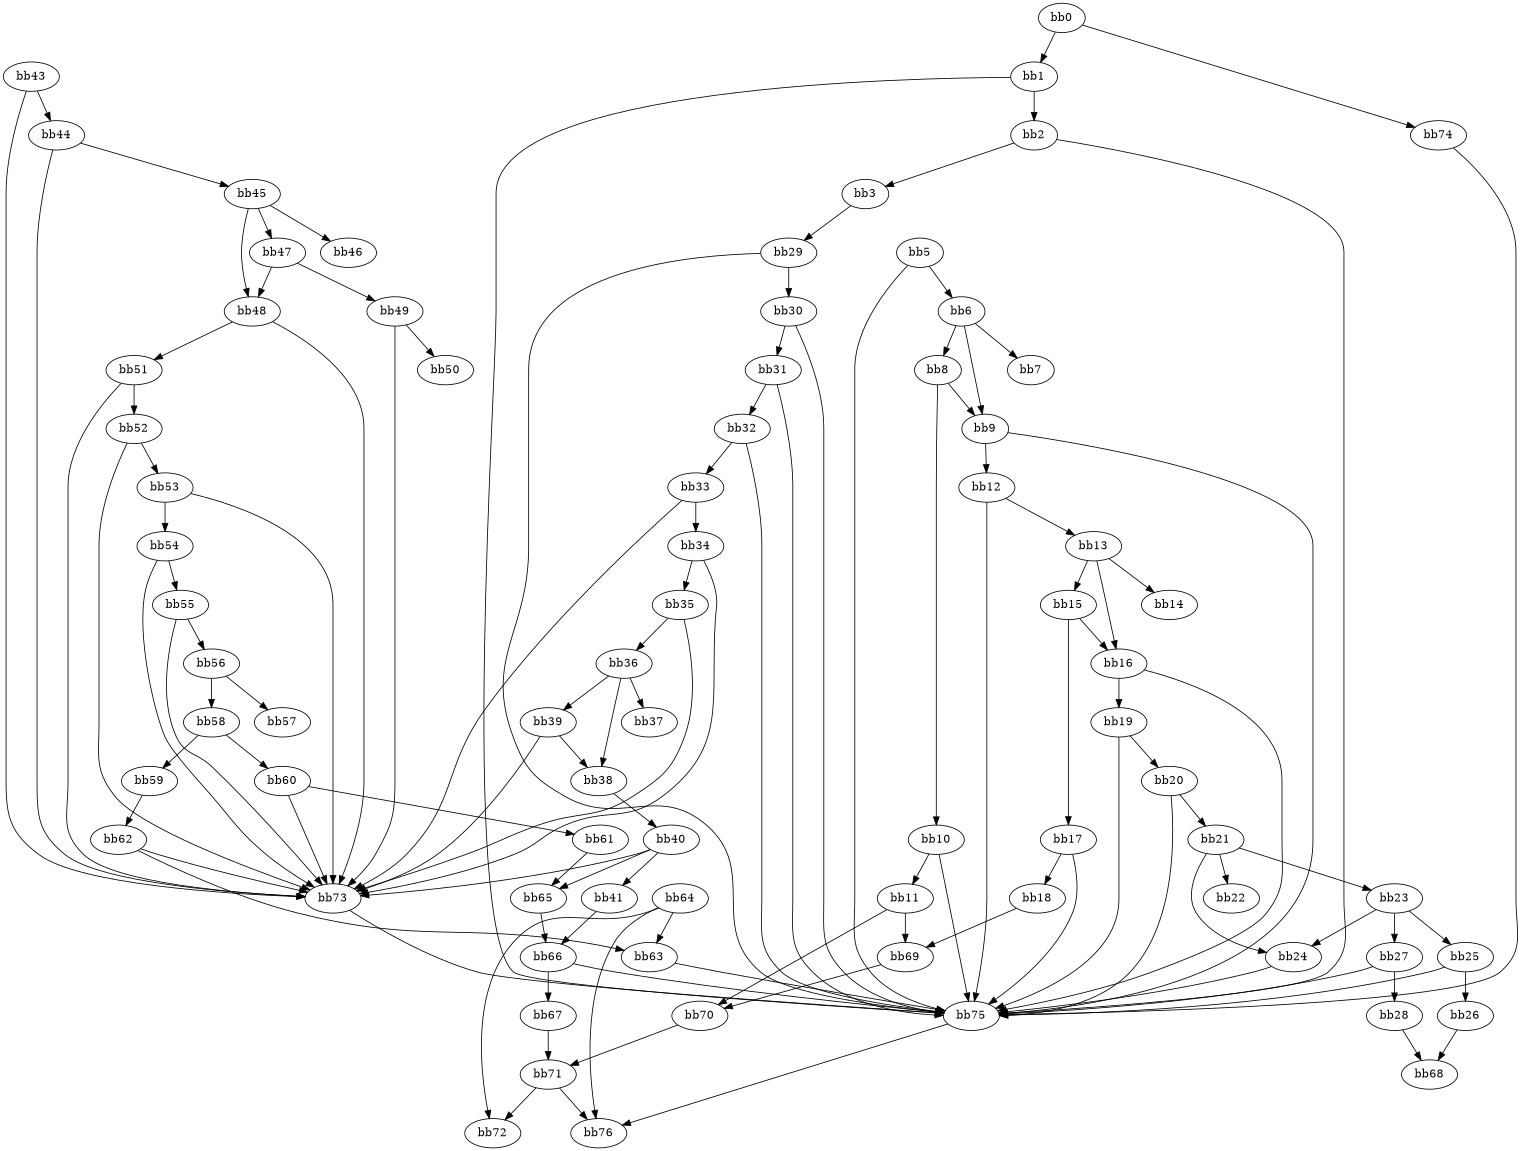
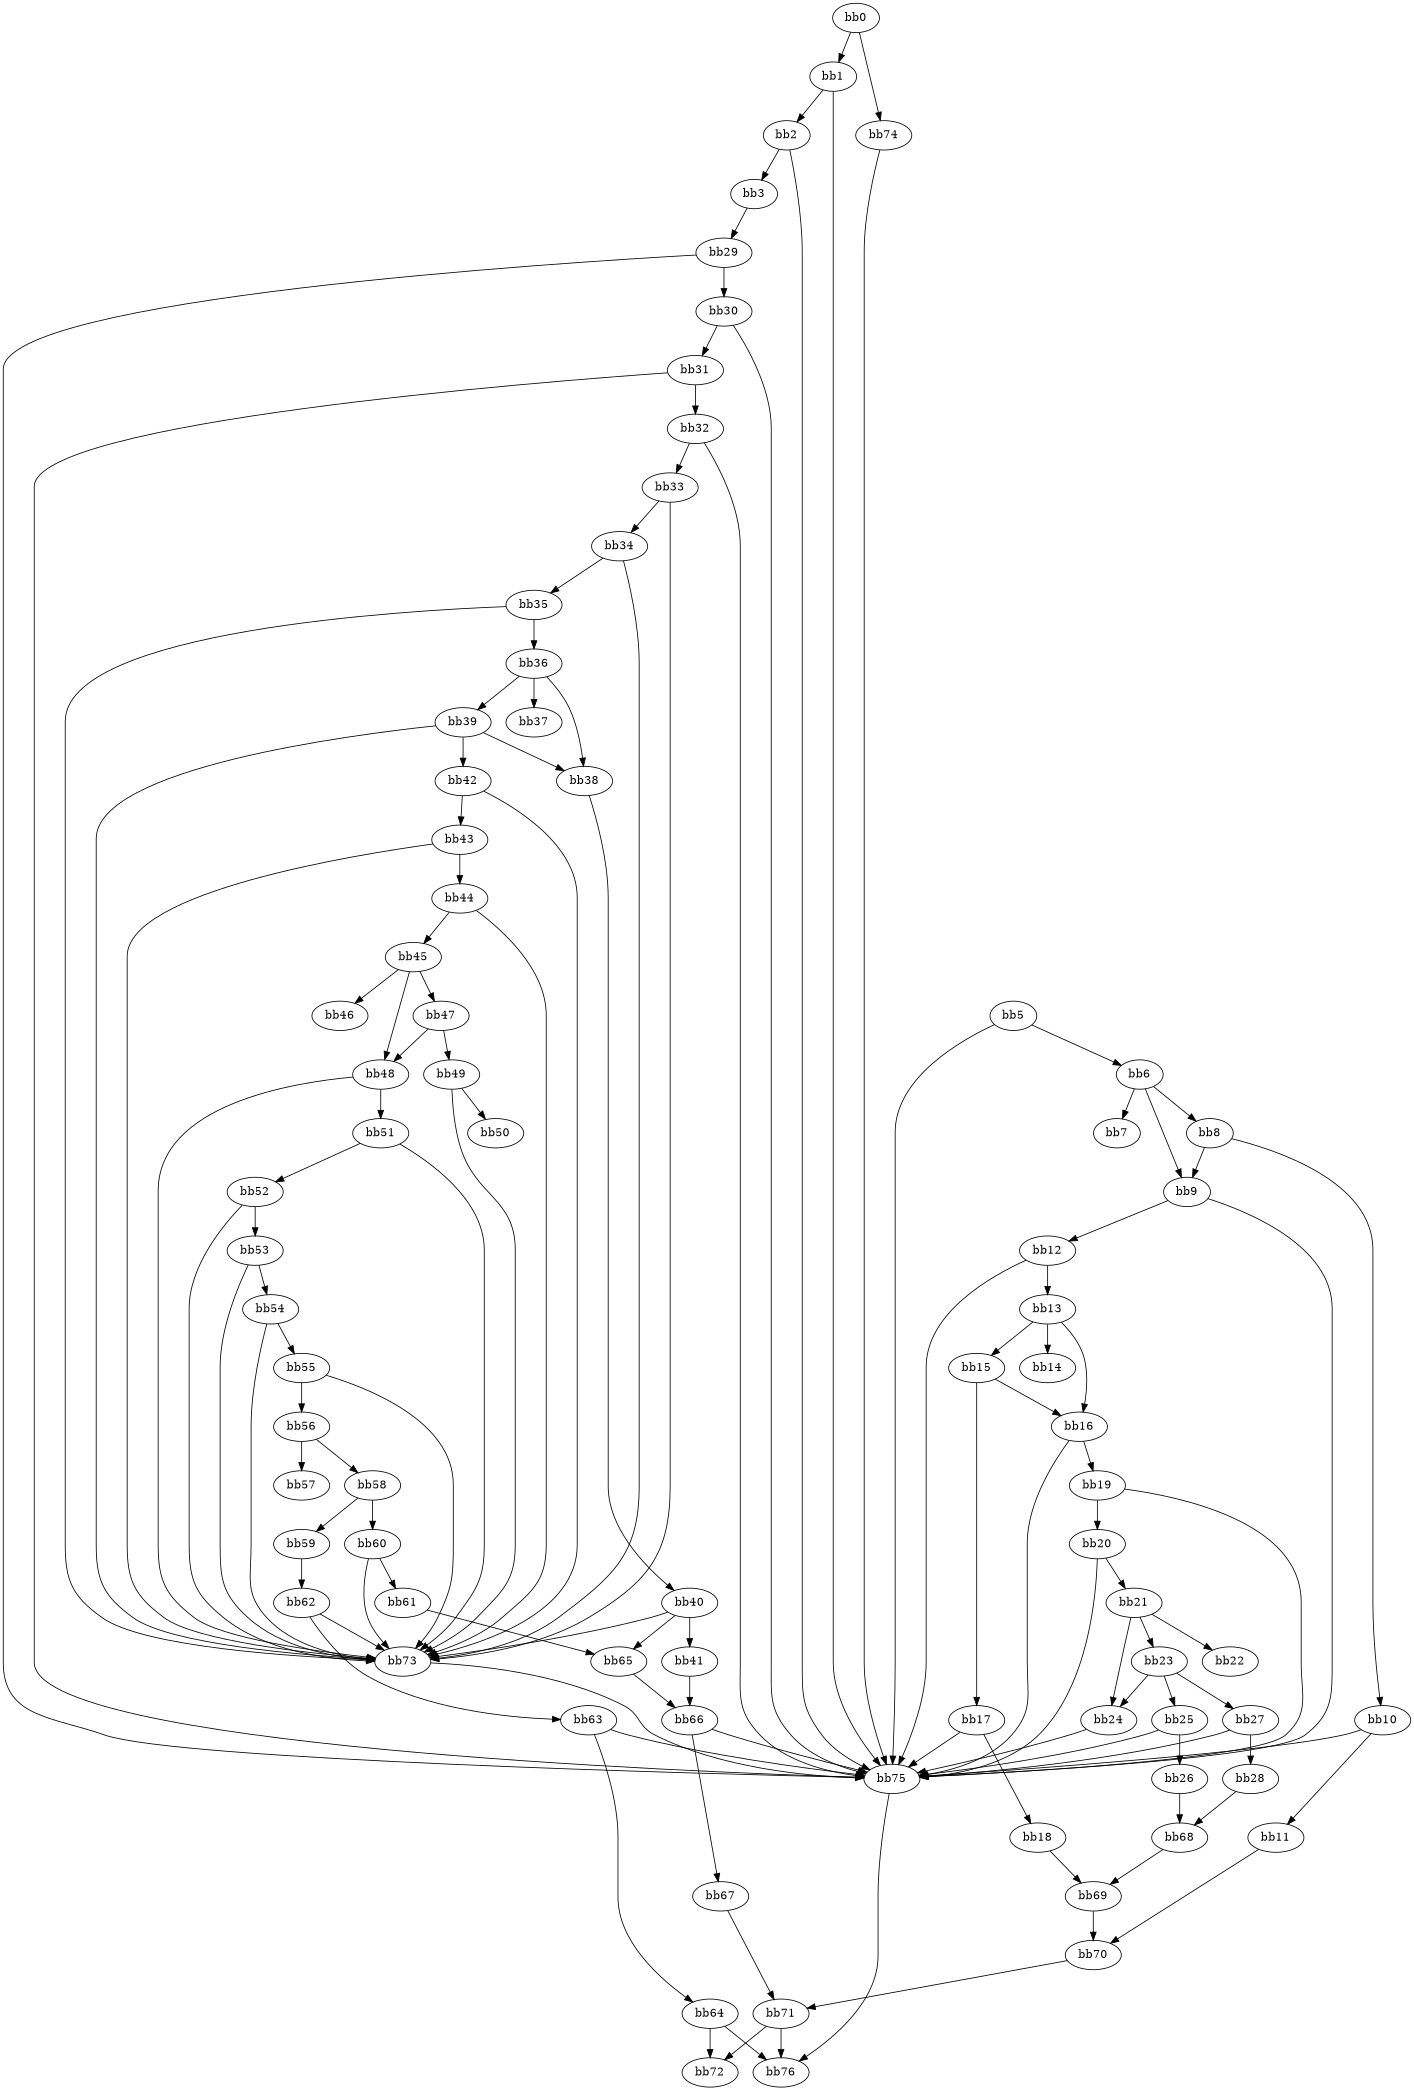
node "bb42": added
edge "bb64" -> "bb63": reversed
edge "bb11" -> "bb69": now "bb68" -> "bb69"
